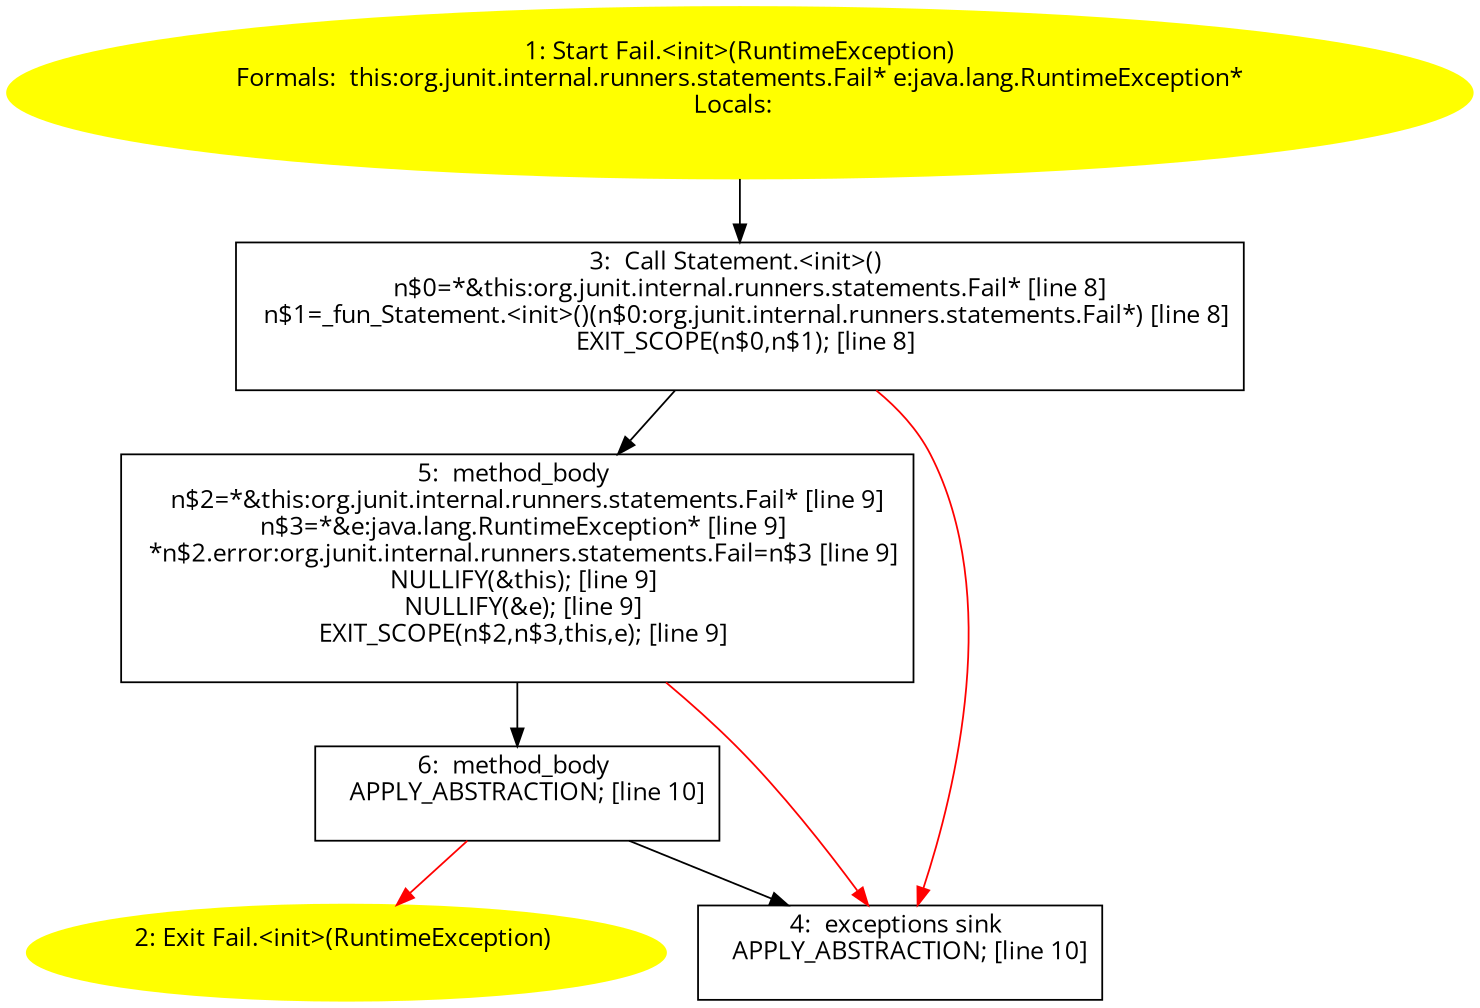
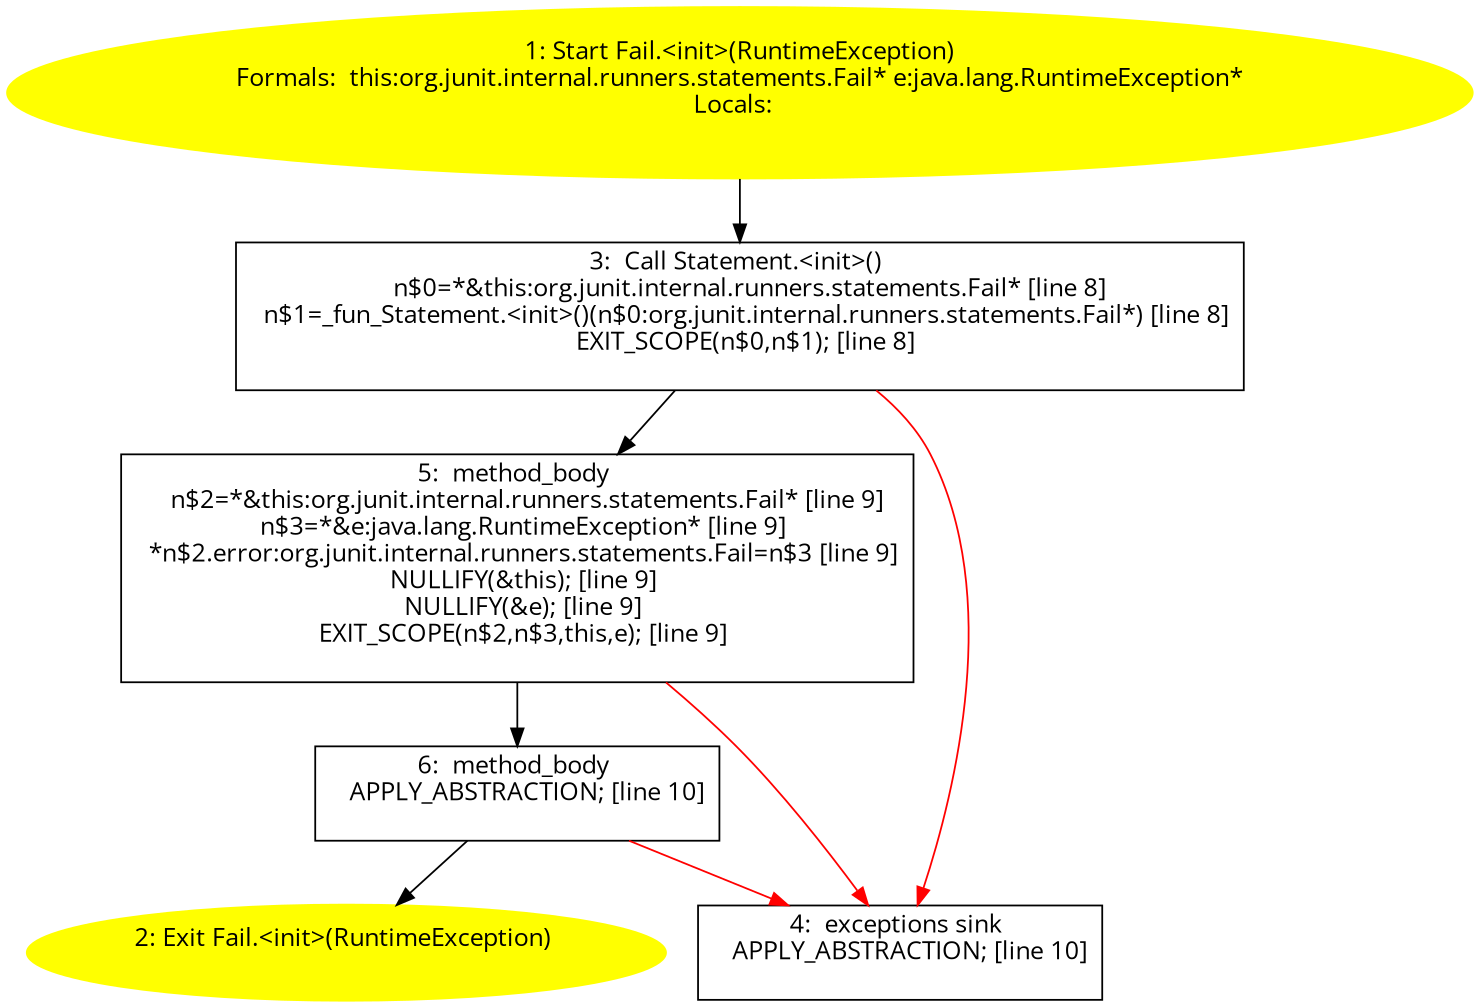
edge "6:  method_body APPLY_ABSTRACTION; [line 10]" -> "2: Exit Fail.<init>(RuntimeException)": color red -> black
edge "6:  method_body APPLY_ABSTRACTION; [line 10]" -> "4:  exceptions sink APPLY_ABSTRACTION; [line 10]": color black -> red
